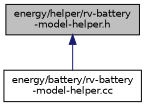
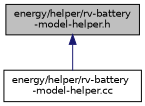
node "energy/battery/rv-battery -model-helper.cc": label "energy/battery/rv-battery -model-helper.cc" -> "energy/helper/rv-battery -model-helper.cc"
